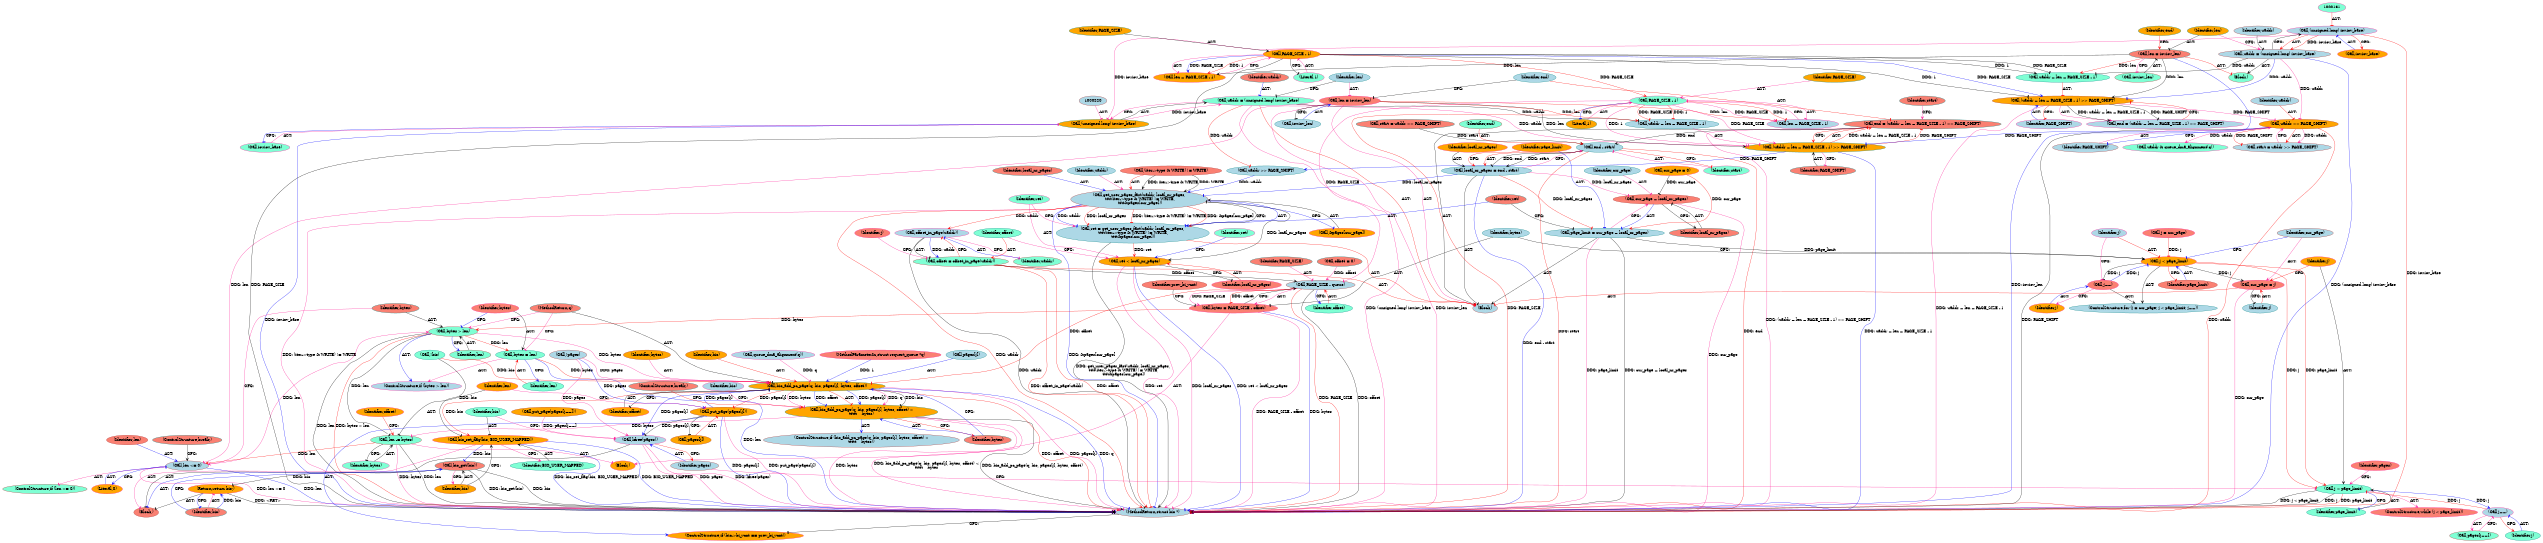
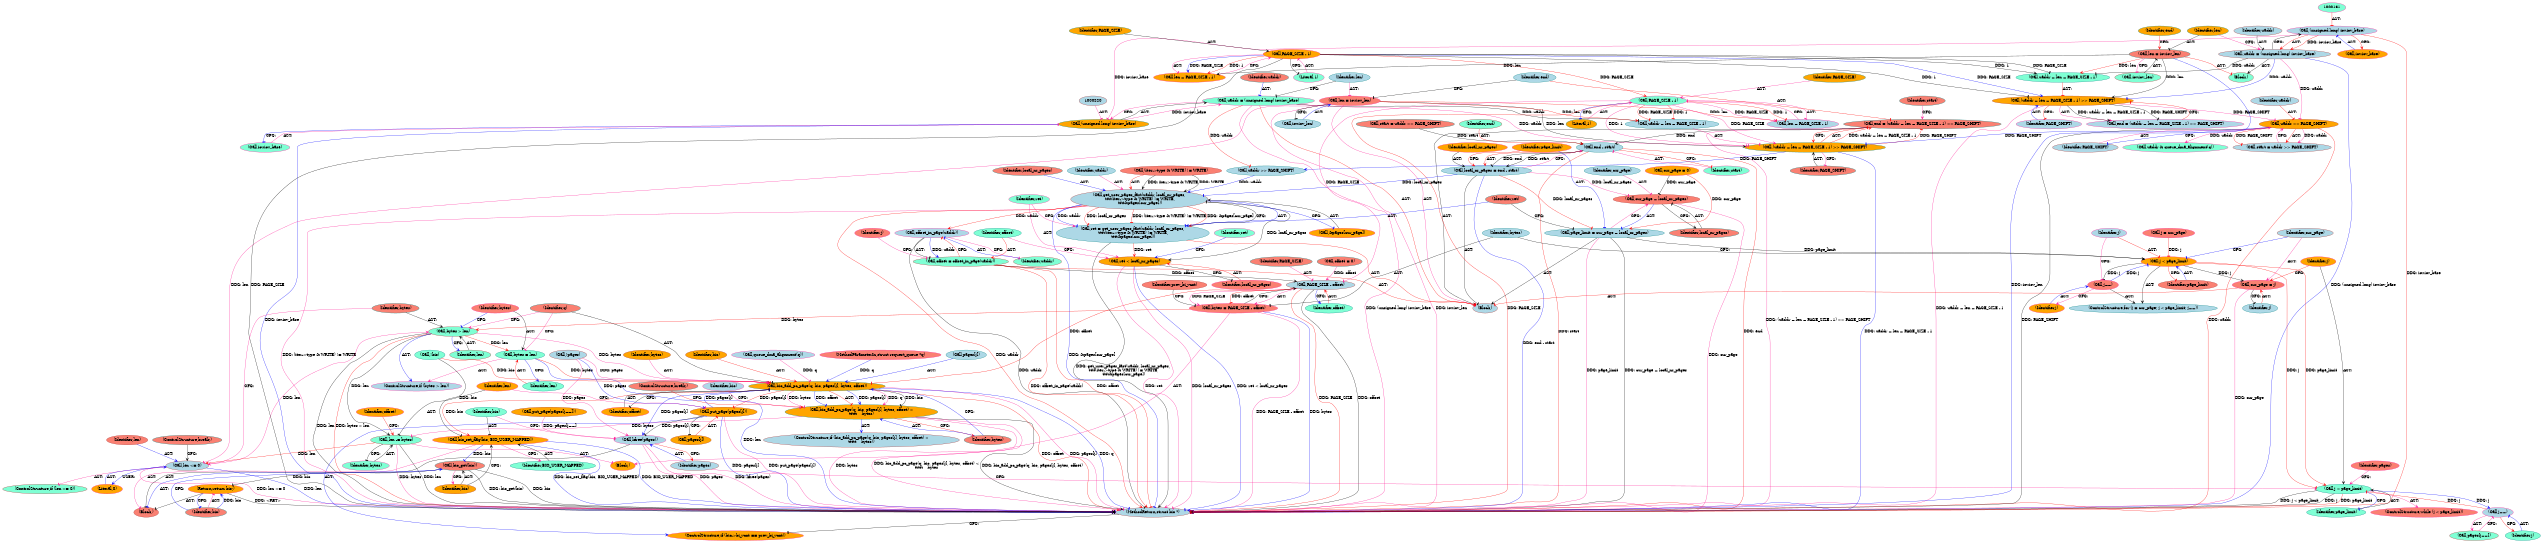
node "(Call,PAGE_SIZE - queue)": label "(Call,PAGE_SIZE - queue)" -> "(Call,PAGE_SIZE - offset)"
node "(MethodReturn,q)": label "(MethodReturn,q)" -> "(Identifier,q)"
edge "(MethodParameterIn,struct request_queue *q)" -> "(Call,bio_add_pc_page(q, bio, pages[j], bytes, offset))": label "DDG: 1" -> "DDG: q"
edge "(Call,bytes > len)" -> "(Call,len -= bytes)": arrowhead tee -> vee
edge "(Literal,0)" -> "(Call,len <= 0)": arrowhead tee -> vee
edge "(Call,len <= 0)" -> "(Literal,0)": label "CFG: " -> "USER: "
